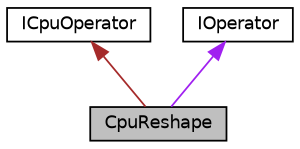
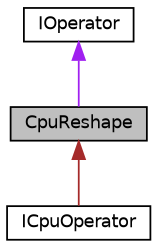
edge "CpuReshape" -> "ICpuOperator": reversed
